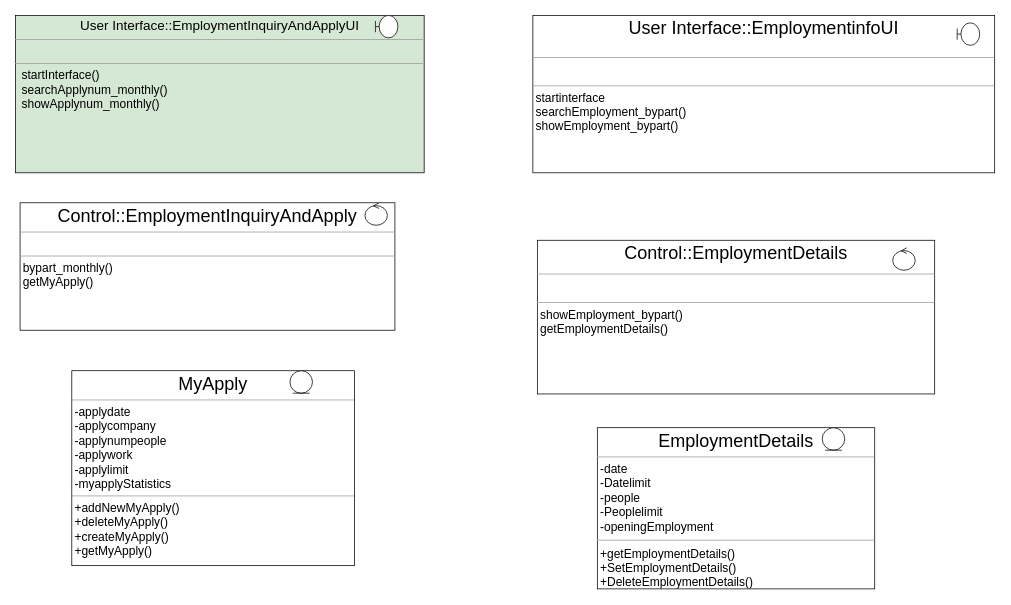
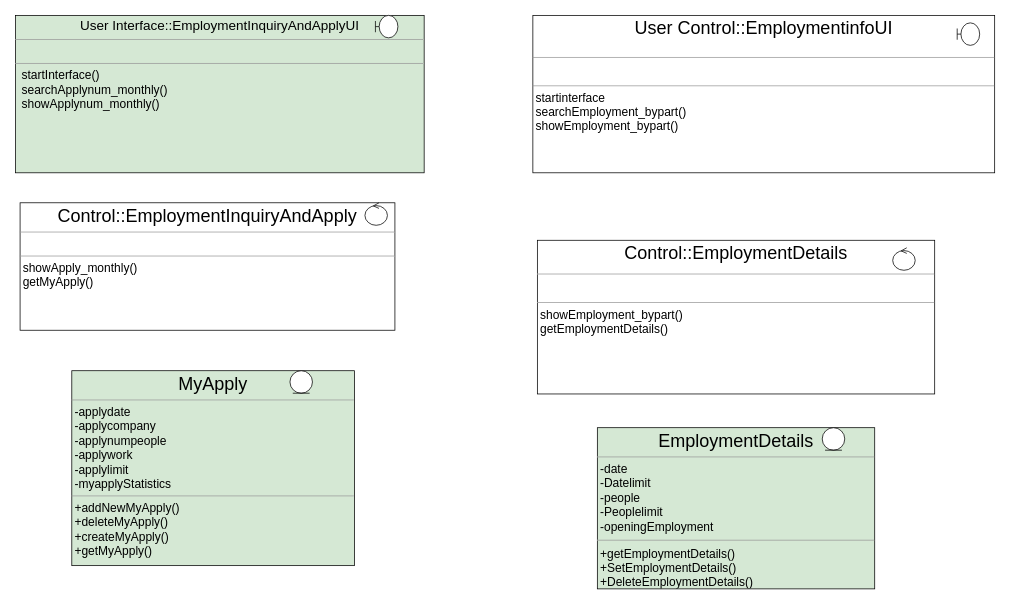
node "User Interface::EmploymentinfoUI startinterface searchEmployment_bypart() showEmployment_bypart()": label "User Interface::EmploymentinfoUI startinterface searchEmployment_bypart() showEmployment_bypart()" -> "User Control::EmploymentinfoUI startinterface searchEmployment_bypart() showEmployment_bypart()"
node "Control::EmploymentInquiryAndApply bypart_monthly() getMyApply()": label "Control::EmploymentInquiryAndApply bypart_monthly() getMyApply()" -> "Control::EmploymentInquiryAndApply showApply_monthly() getMyApply()"
node "MyApply -applydate -applycompany -applynumpeople -applywork -applylimit -myapplyStatistics +addNewMyApply() +deleteMyApply() +createMyApply() +getMyApply()": fillcolor #ffffff -> #d5e8d4
node "EmploymentDetails -date -Datelimit -people -Peoplelimit -openingEmployment +getEmploymentDetails() +SetEmploymentDetails() +DeleteEmploymentDetails()": fillcolor #ffffff -> #d5e8d4
